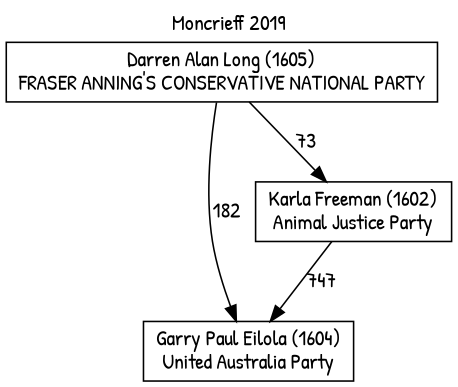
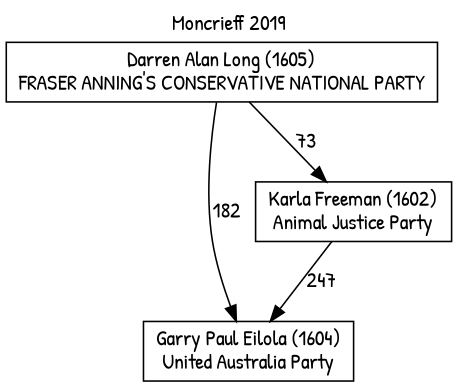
edge "Karla Freeman (1602) Animal Justice Party" -> "Garry Paul Eilola (1604) United Australia Party": label "747" -> "247"
